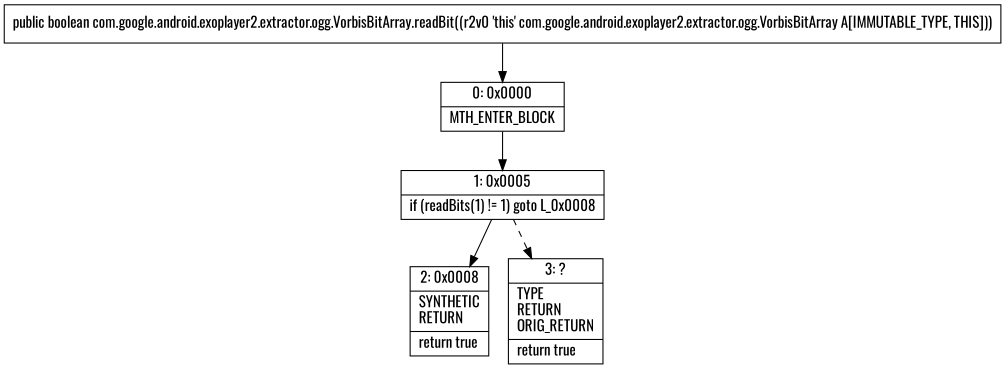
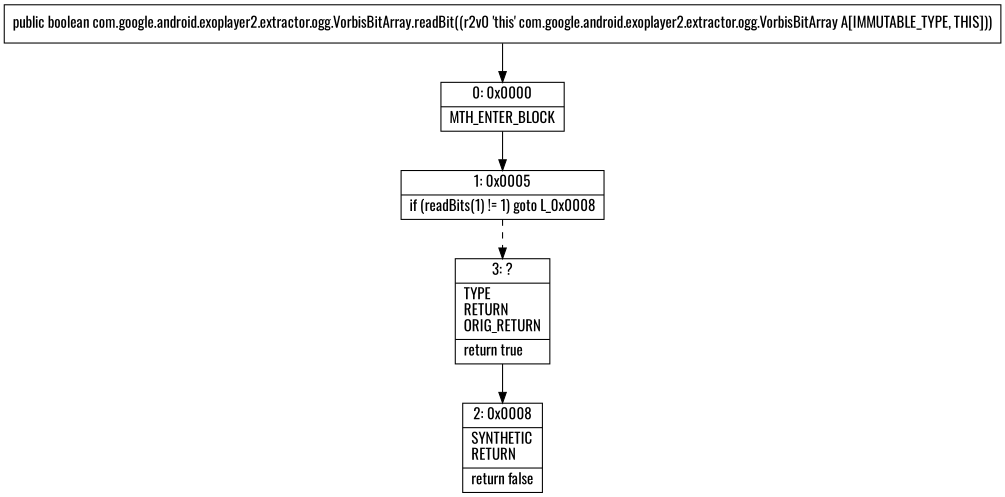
edge "1: 0x0005" -> "2: 0x0008": now "3: ?" -> "2: 0x0008"
node "2: 0x0008": text "return true" -> "return false"
